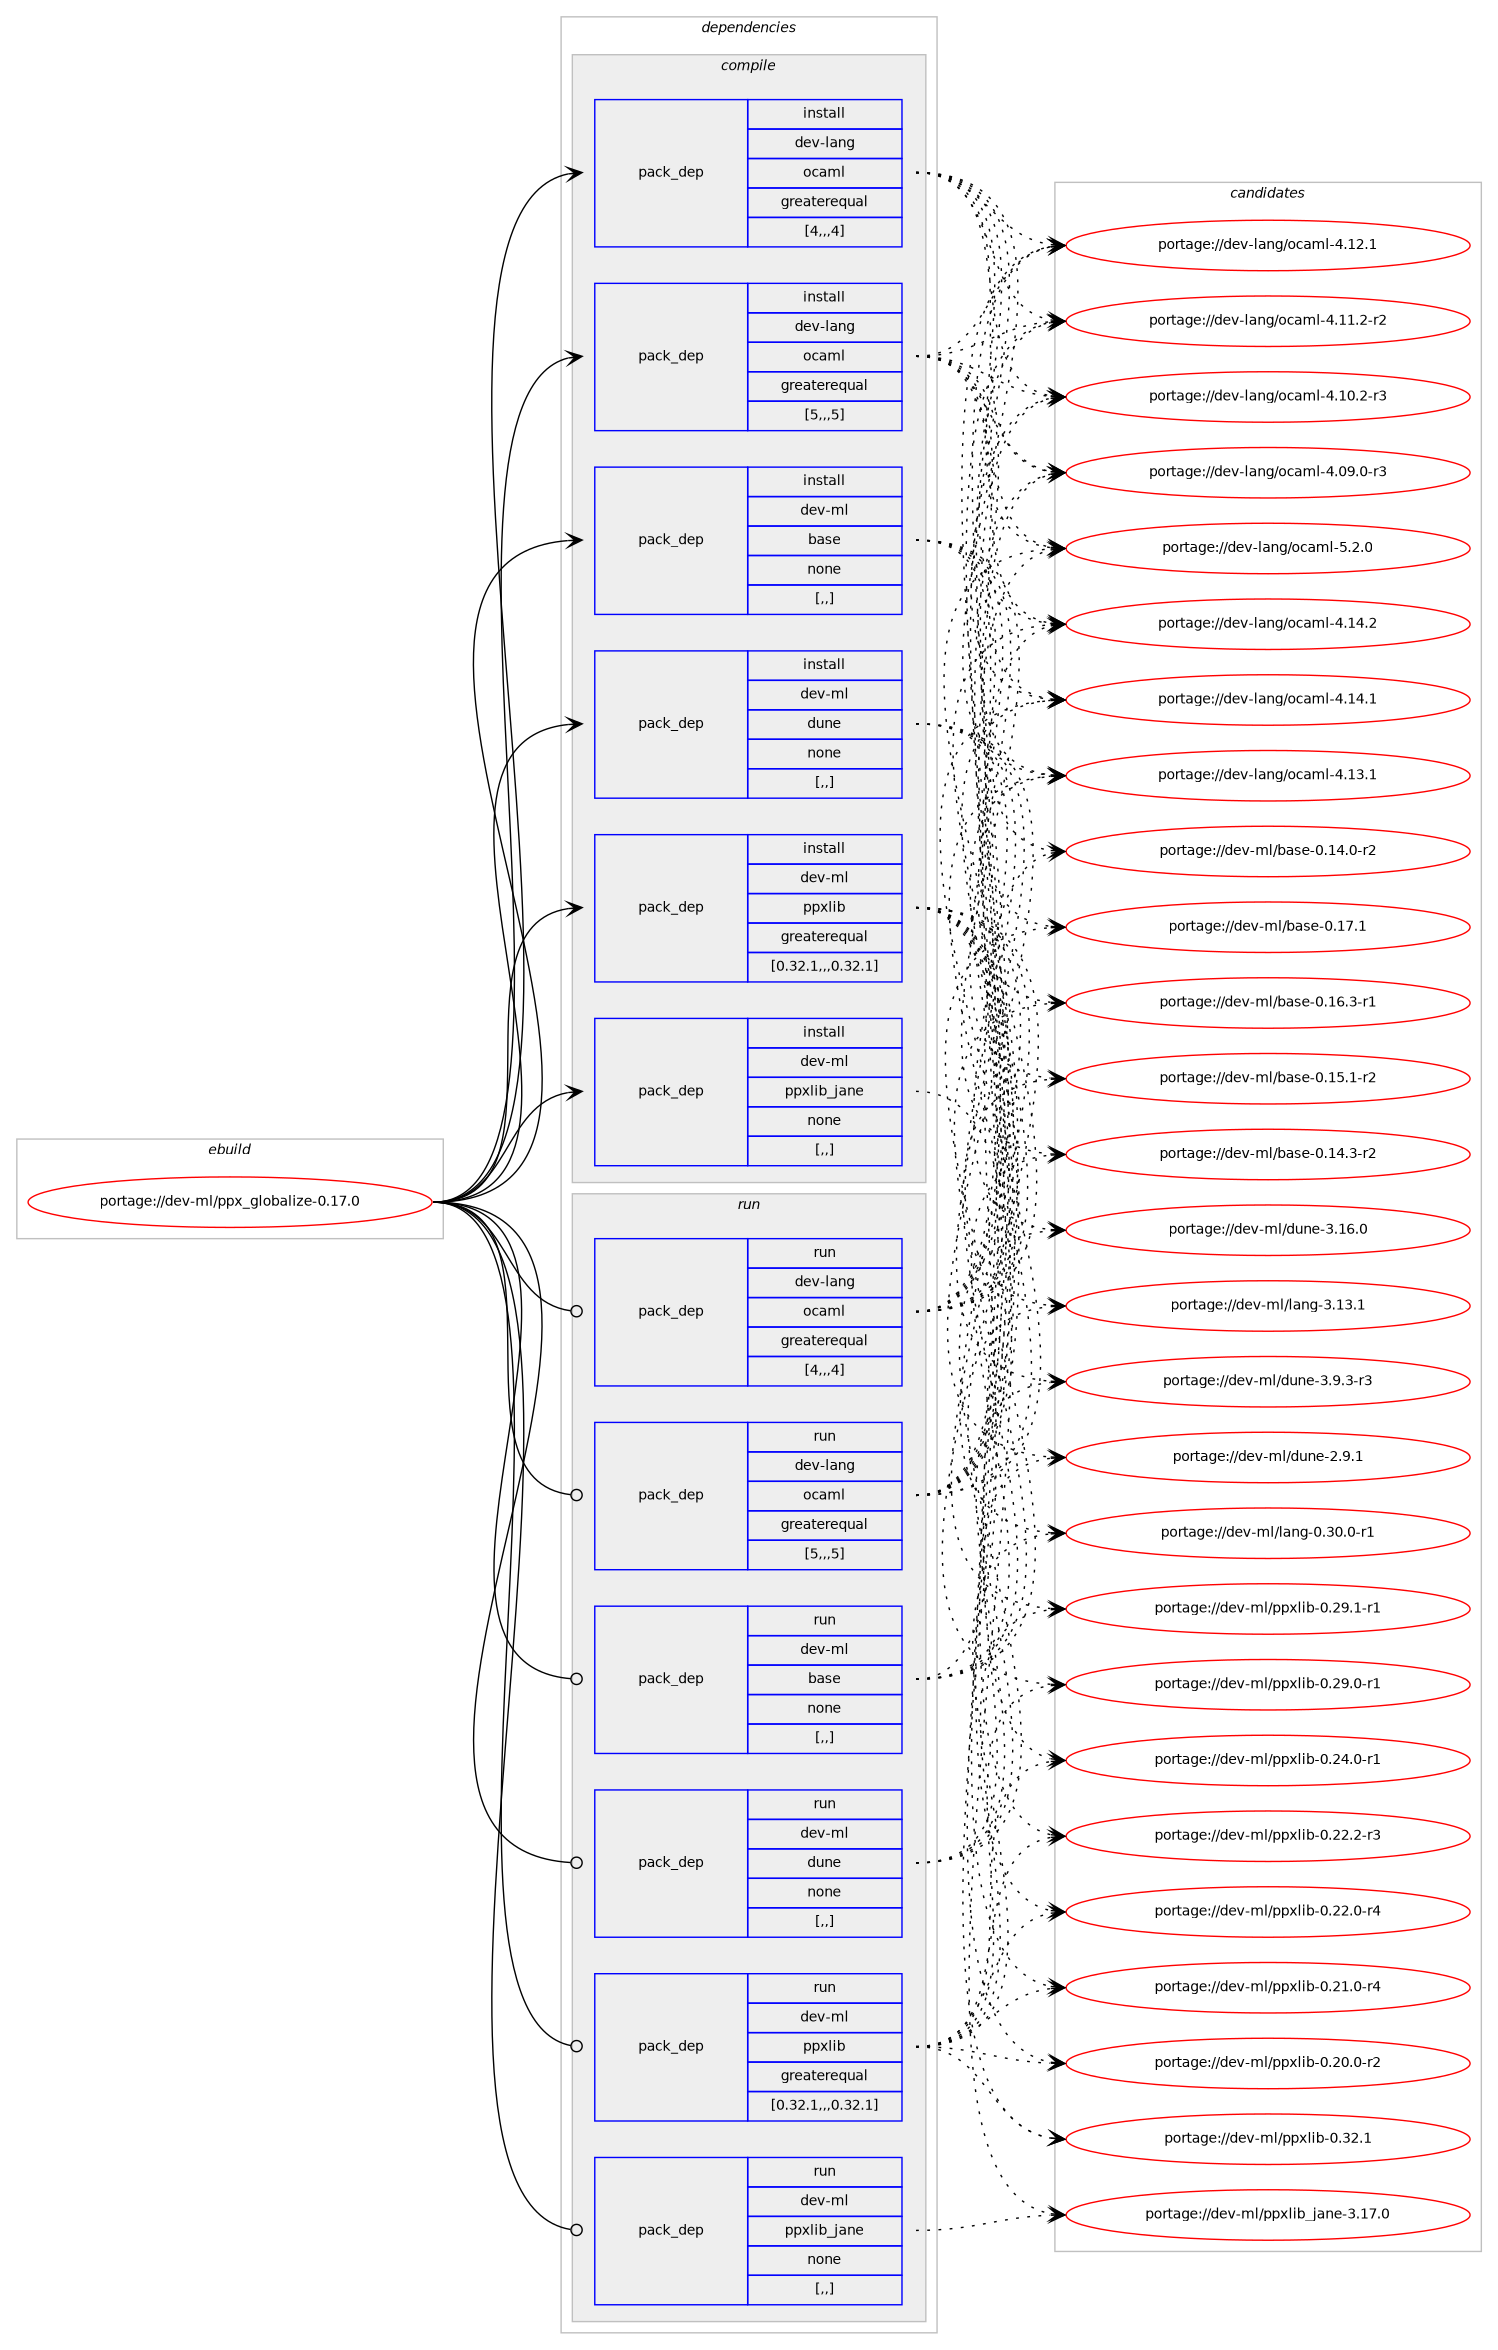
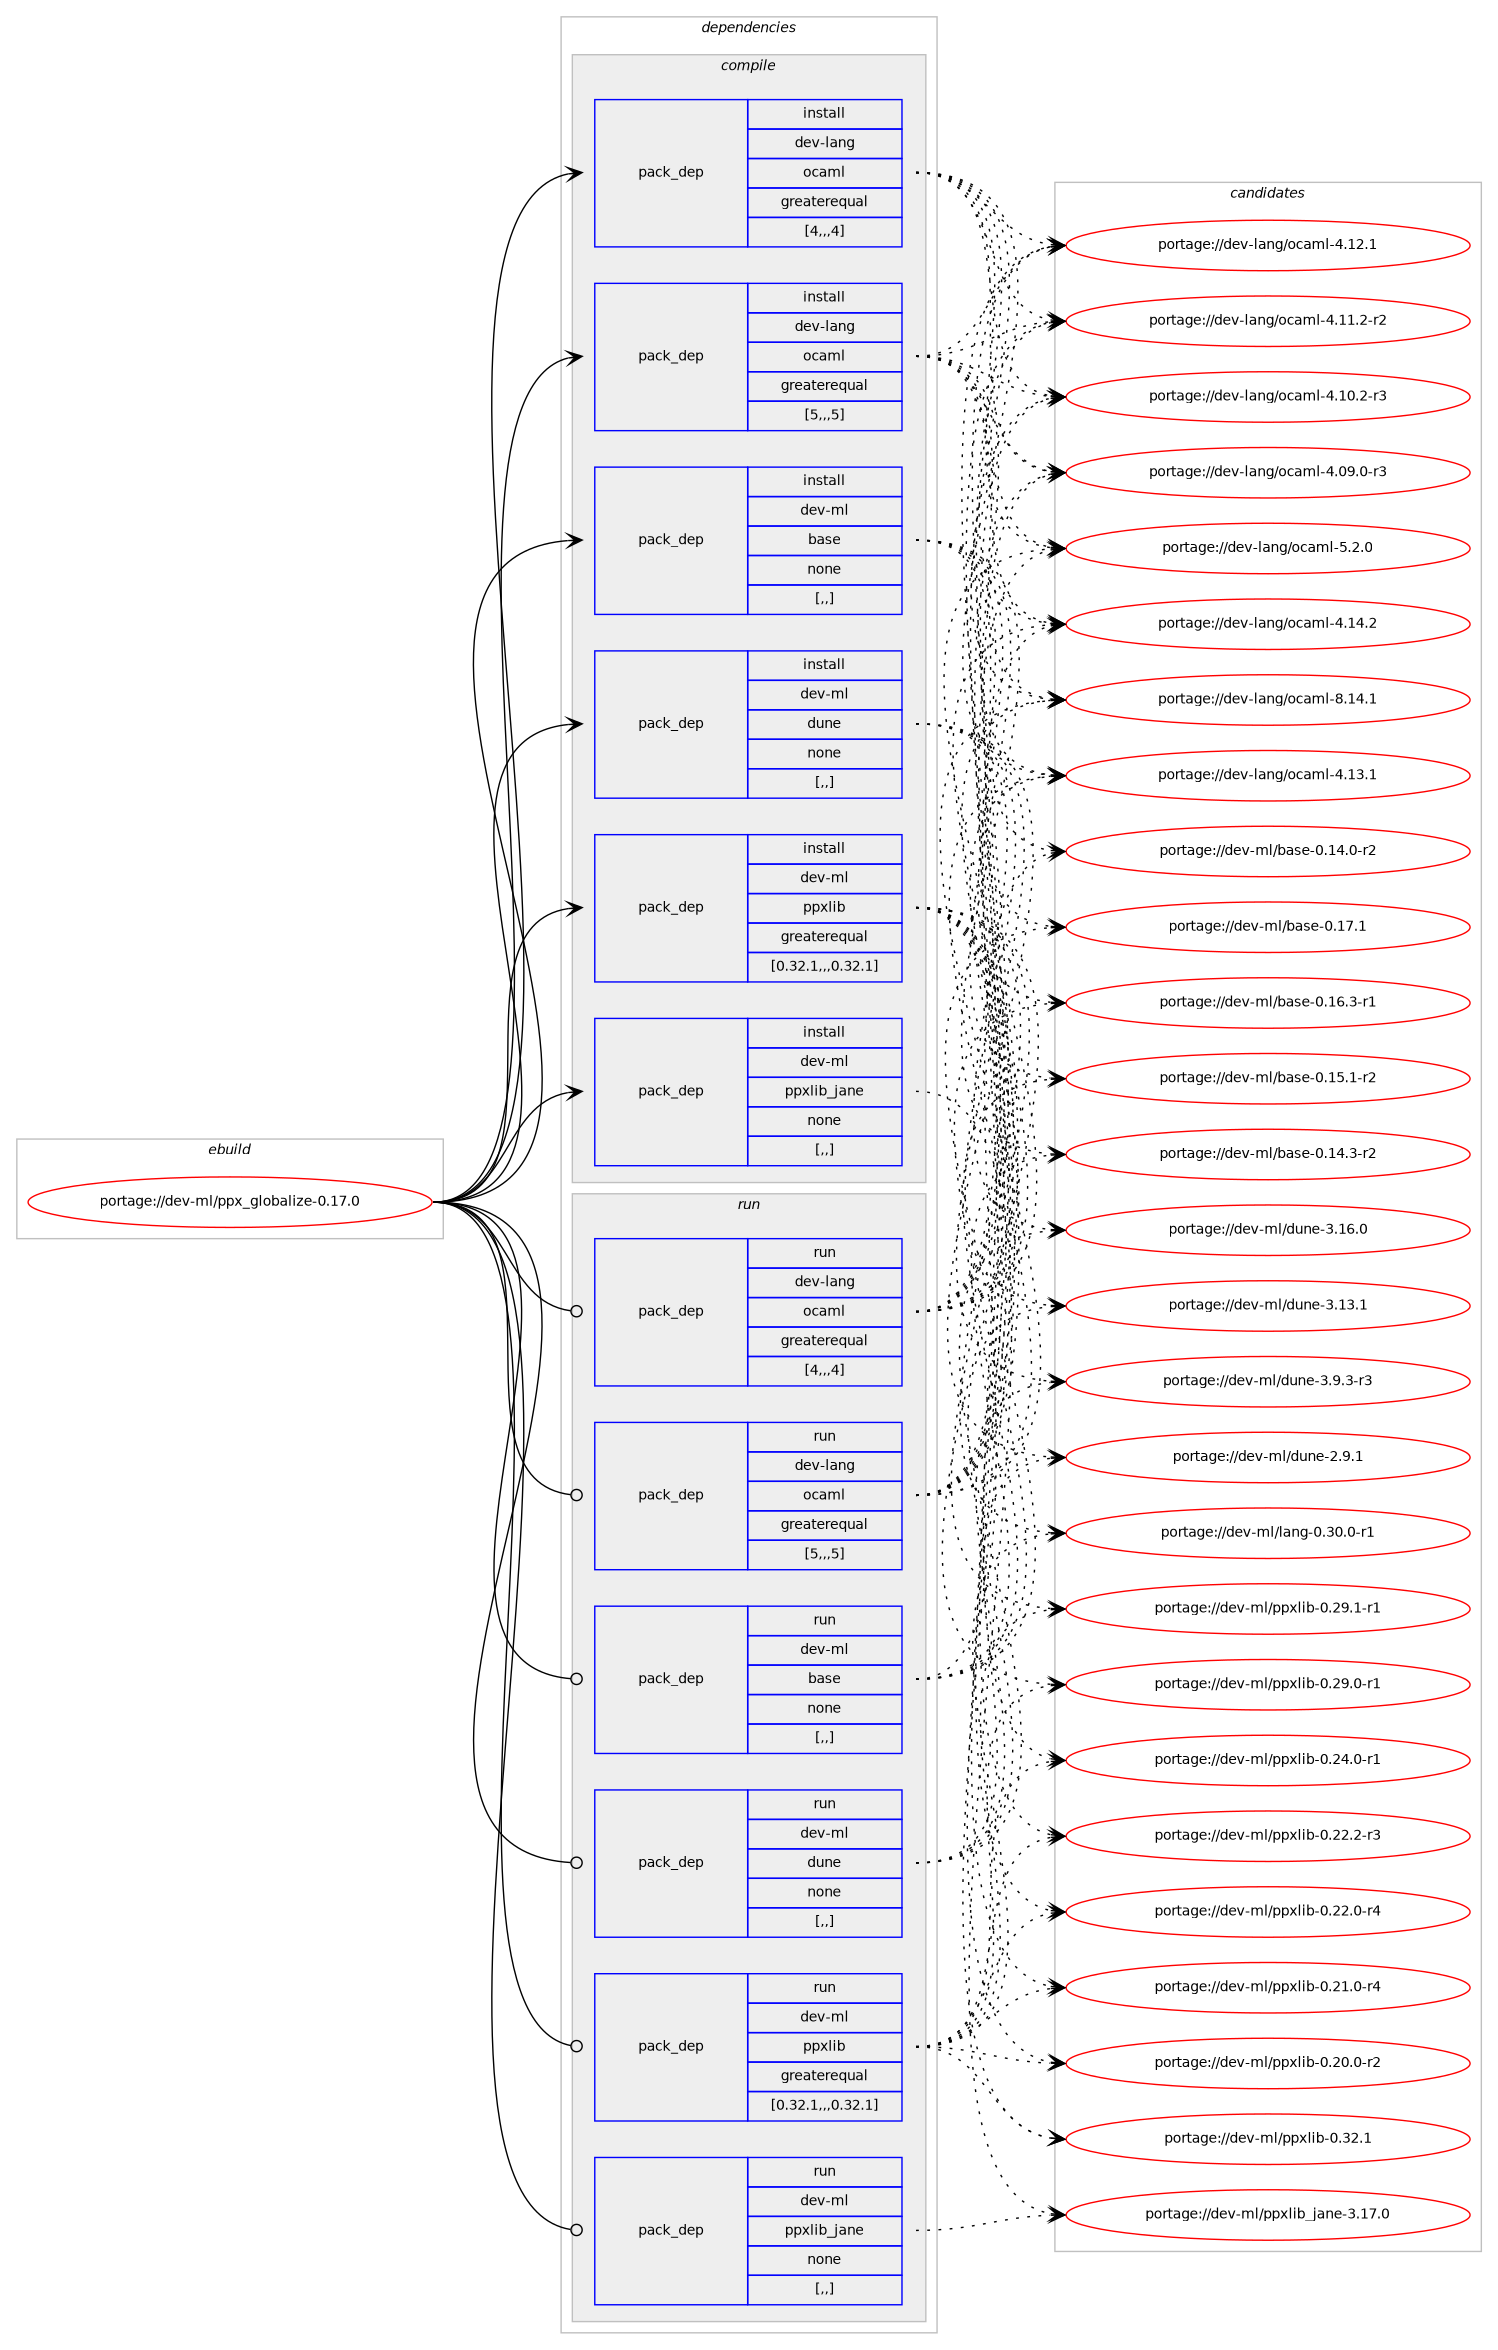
node "portage://dev-lang/ocaml-4.14.1": label "portage://dev-lang/ocaml-4.14.1" -> "portage://dev-lang/ocaml-8.14.1"
node "portage://dev-ml/lang-3.13.1": label "portage://dev-ml/lang-3.13.1" -> "portage://dev-ml/dune-3.13.1"
